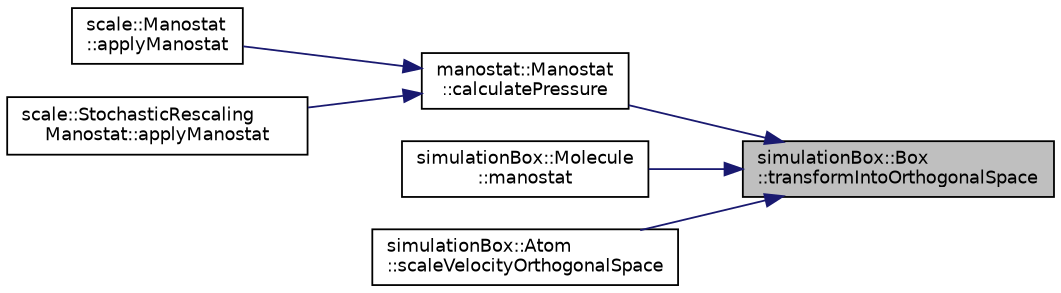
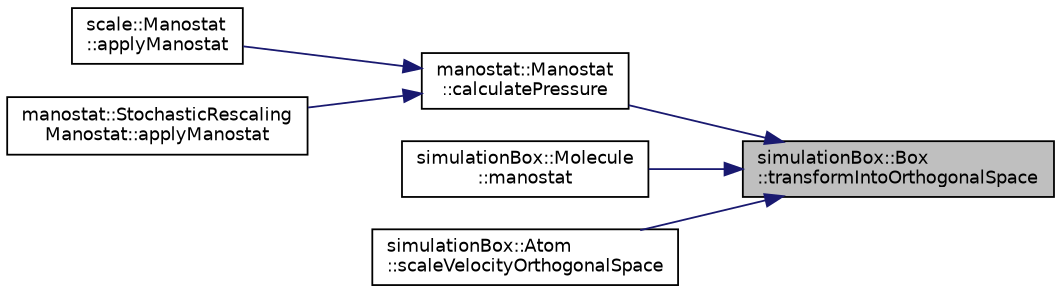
node "scale::StochasticRescaling Manostat::applyManostat": label "scale::StochasticRescaling Manostat::applyManostat" -> "manostat::StochasticRescaling Manostat::applyManostat"
